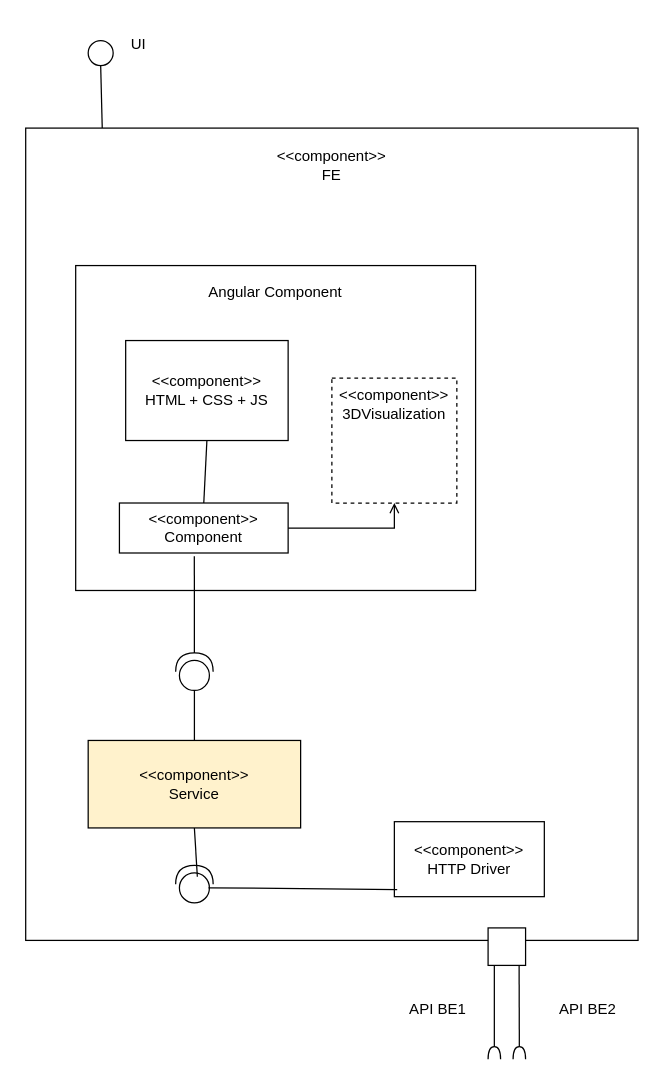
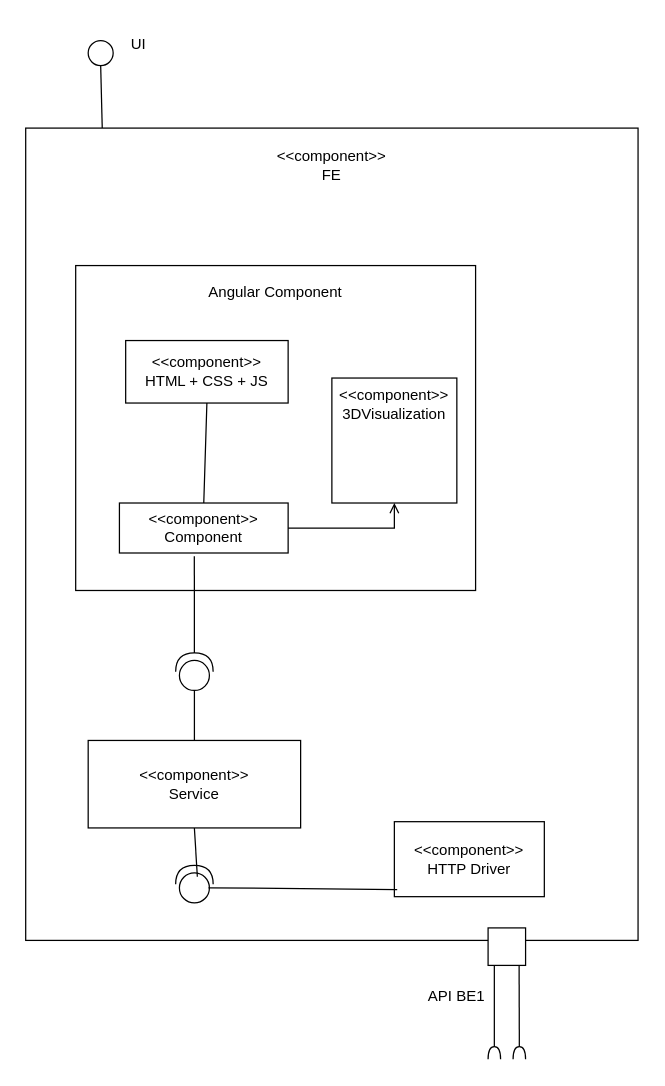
node "<<component>> HTML + CSS + JS": size 163x100 -> 163x63
node "<<component>> 3DVisualization": style dashed -> solid
node "<<component>> Service": fillcolor #fff2cc -> #ffffff
node "API BE1": moved (438, 1009) -> (457, 997)
node "API BE2": removed
